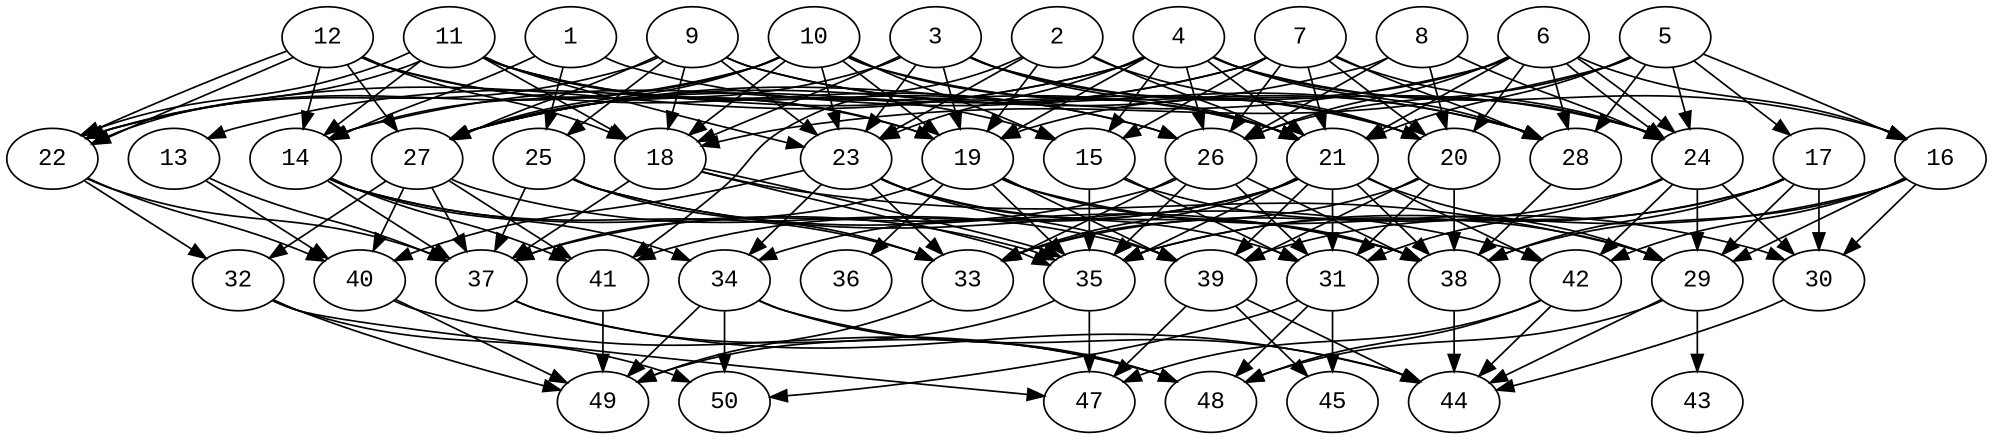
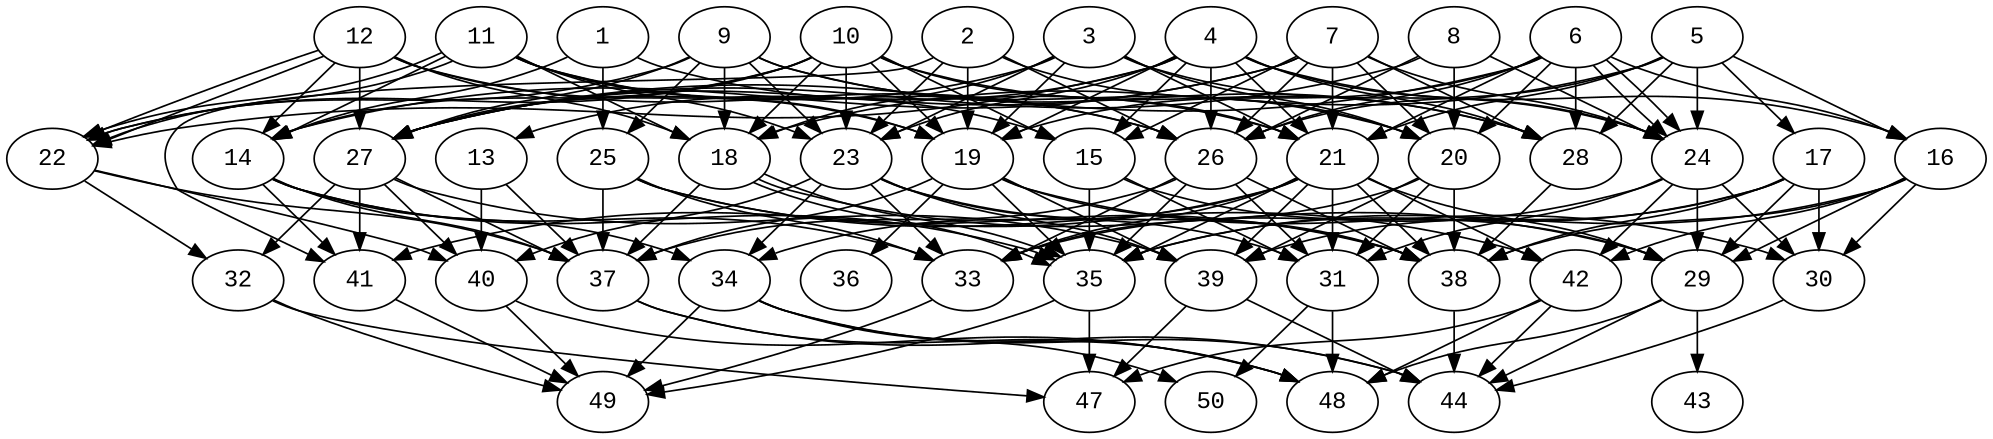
edge "2" -> "21": now "2" -> "26"
edge "32" -> "50": removed
node "45": removed
